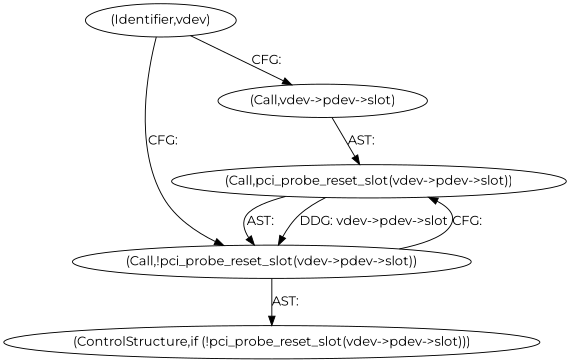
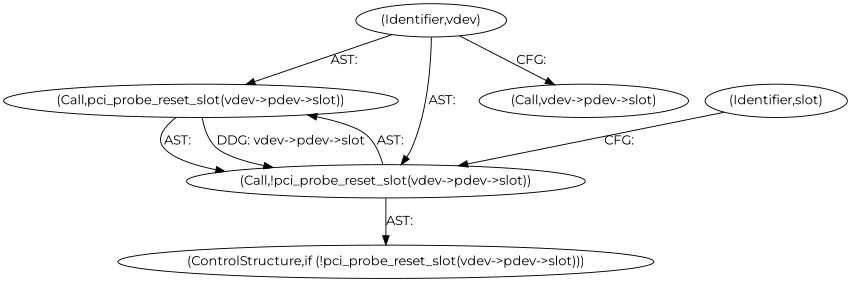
node "(Identifier,slot)": added
edge "(Call,vdev->pdev->slot)" -> "(Call,pci_probe_reset_slot(vdev->pdev->slot))": now "(Identifier,vdev)" -> "(Call,pci_probe_reset_slot(vdev->pdev->slot))"
edge "(Identifier,vdev)" -> "(Call,!pci_probe_reset_slot(vdev->pdev->slot))": label "CFG: " -> "AST: "
edge "(Call,!pci_probe_reset_slot(vdev->pdev->slot))" -> "(Call,pci_probe_reset_slot(vdev->pdev->slot))": label "CFG: " -> "AST: "
